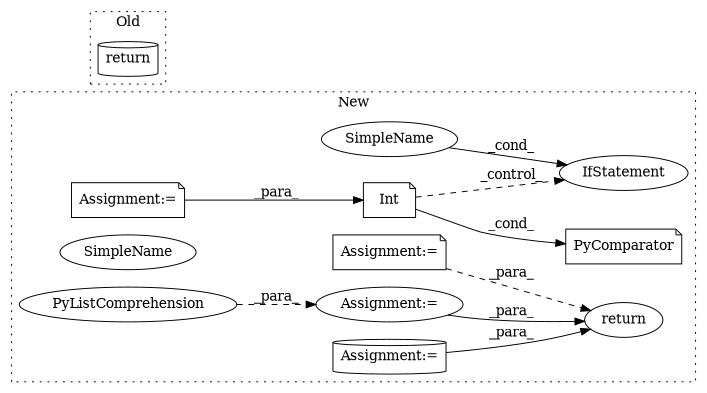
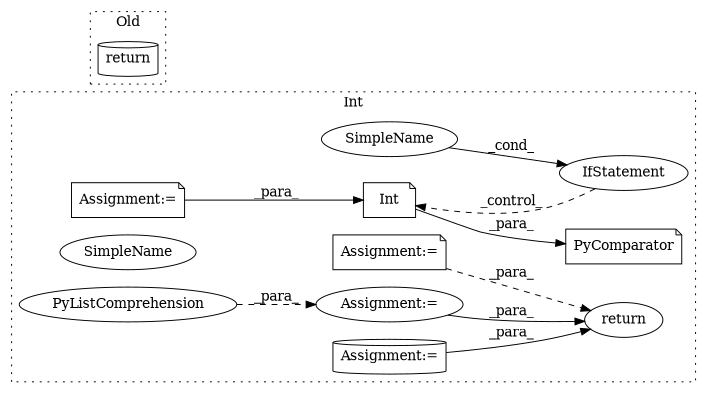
cluster "New": label "New" -> "Int"
edge "Int" -> "IfStatement": reversed
edge "Int" -> "PyComparator": label "_cond_" -> "_para_"
